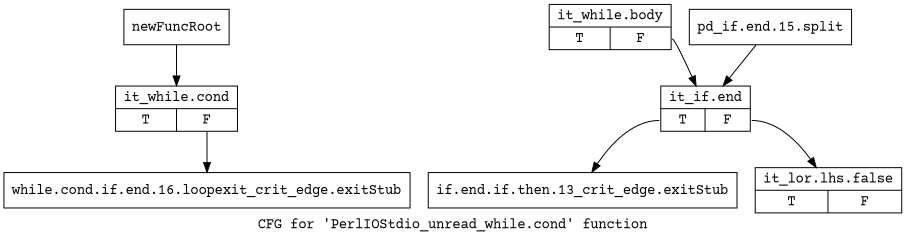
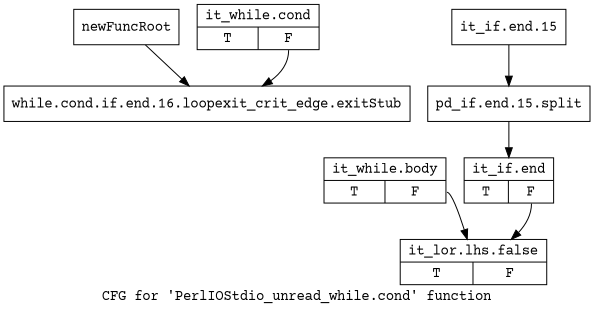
node "it_if.end.15": added
edge "it_while.body" -> "it_if.end": now "it_while.body" -> "it_lor.lhs.false"
edge "newFuncRoot" -> "it_while.cond": now "newFuncRoot" -> "while.cond.if.end.16.loopexit_crit_edge.exitStub"
node "if.end.if.then.13_crit_edge.exitStub": removed
